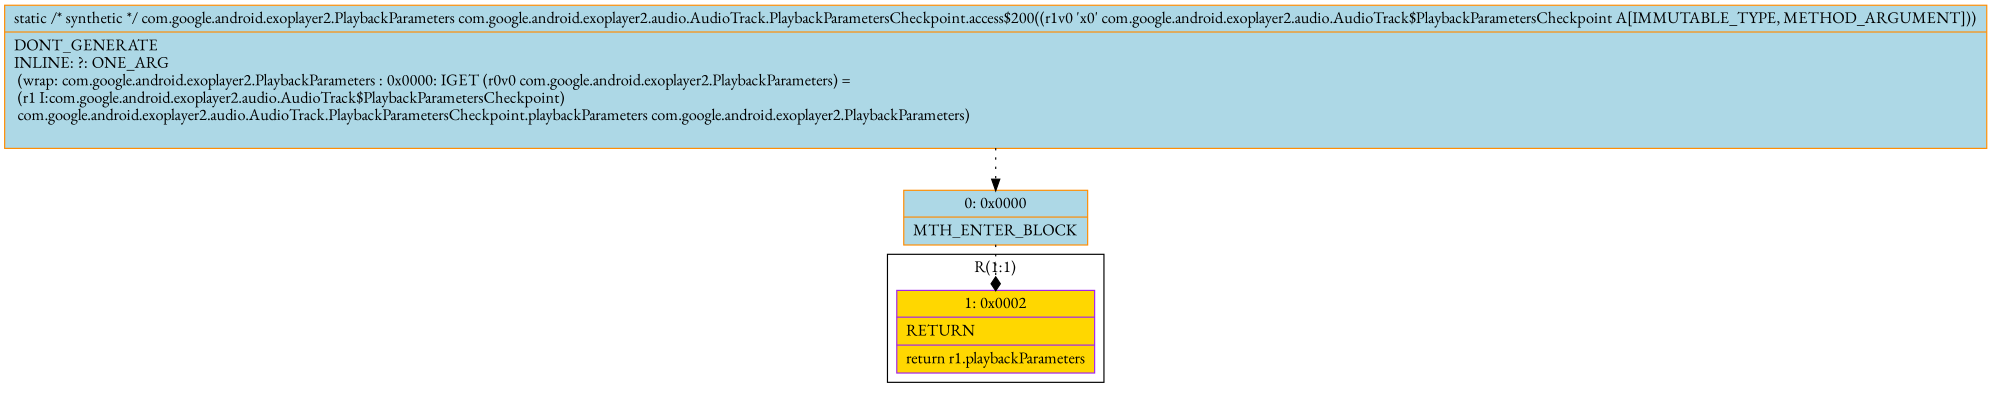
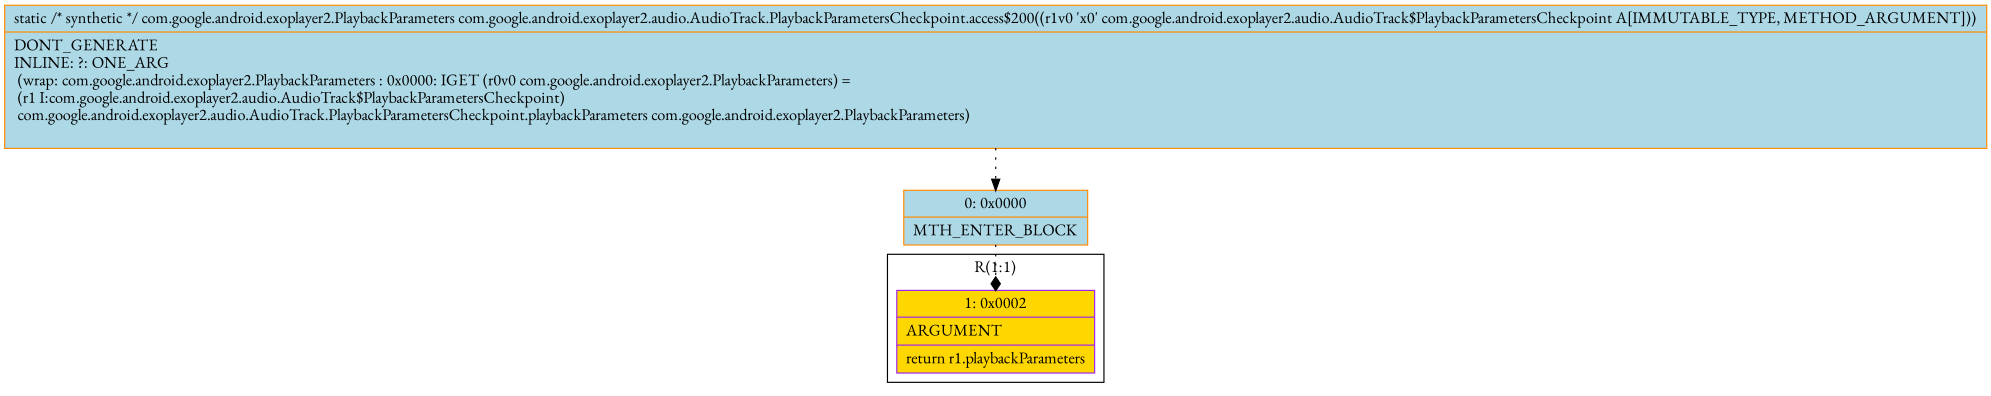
node "1: 0x0002": text "RETURN" -> "ARGUMENT"
